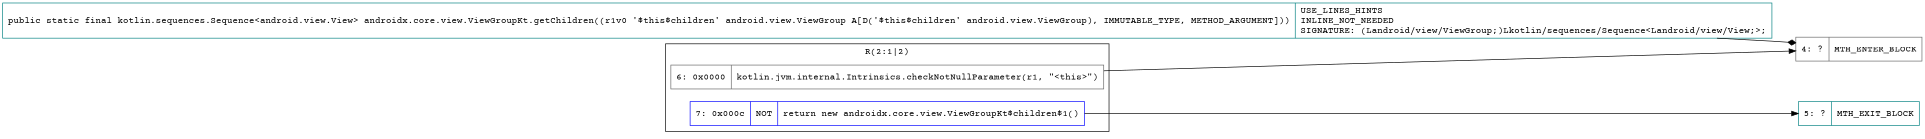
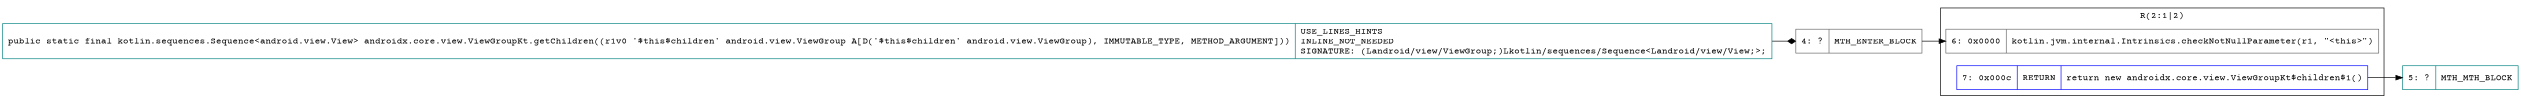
edge "6: 0x0000" -> "4: ?": reversed
node "7: 0x000c": text "NOT" -> "RETURN"
node "5: ?": text "MTH_EXIT_BLOCK" -> "MTH_MTH_BLOCK"
